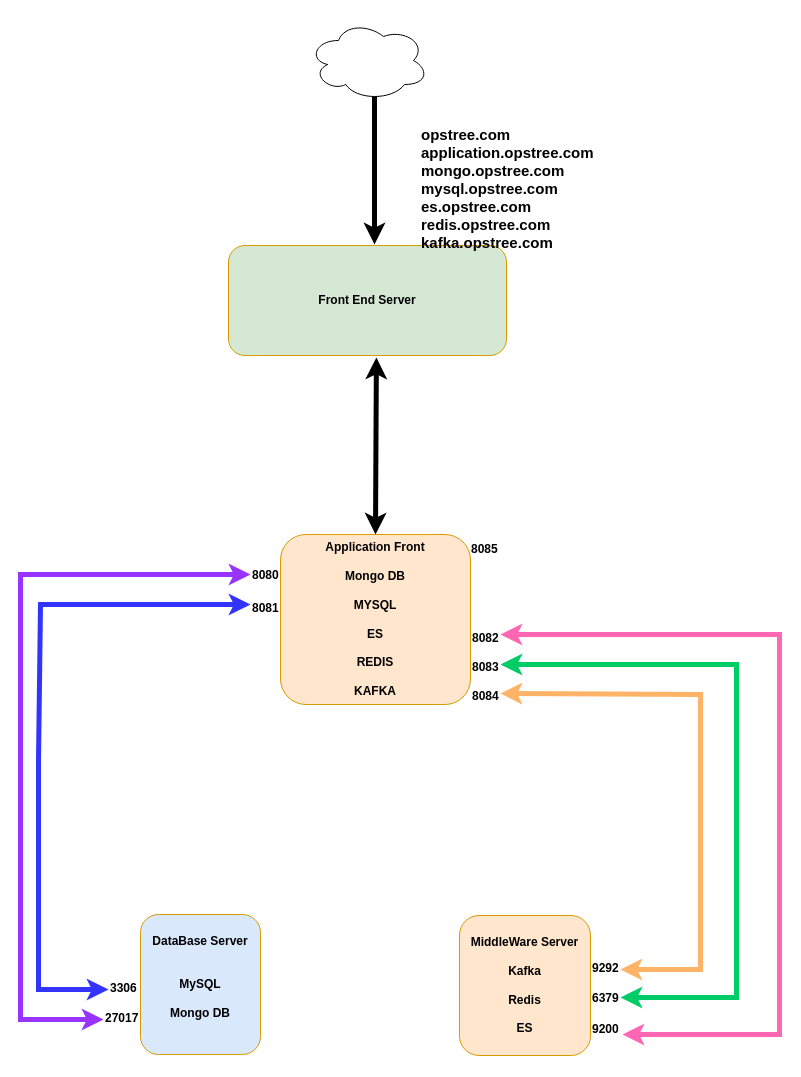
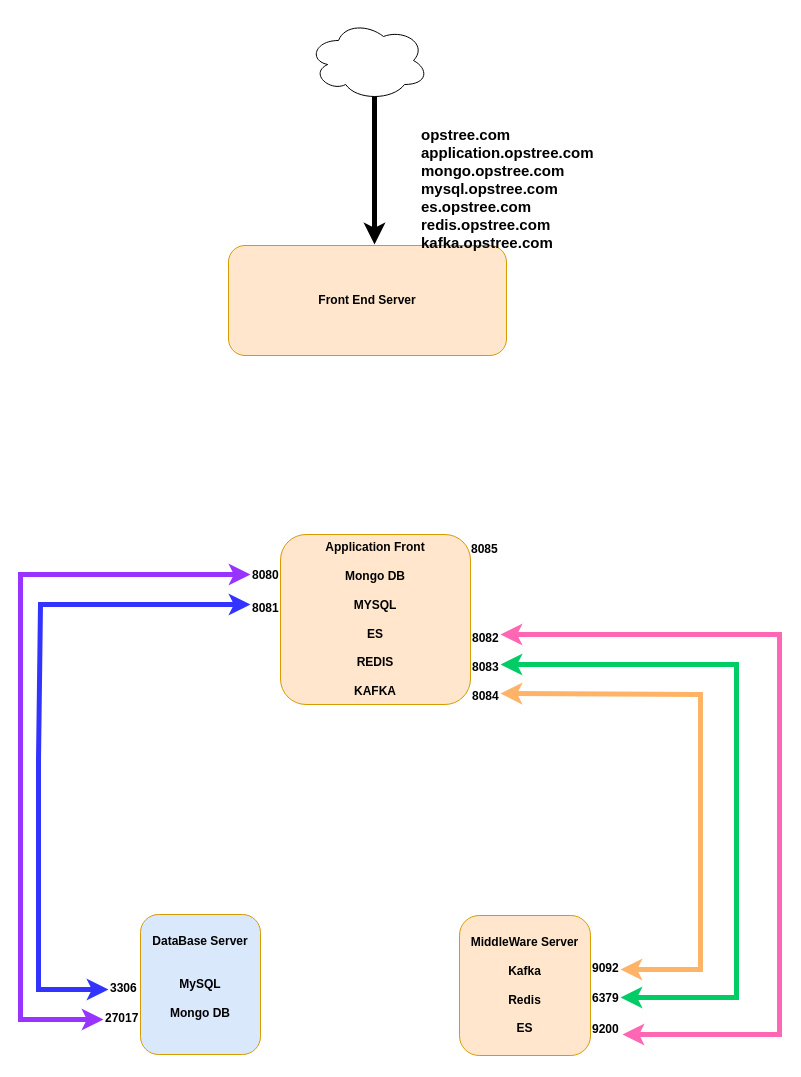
node "Front End Server": fillcolor #d5e8d4 -> #ffe6cc
edge "Front End Server" -- "Application Front Mongo DB MYSQL ES REDIS KAFKA": removed
node "9292": label "9292" -> "9092"
